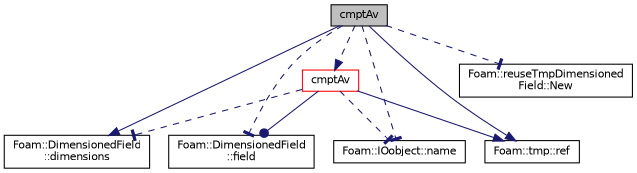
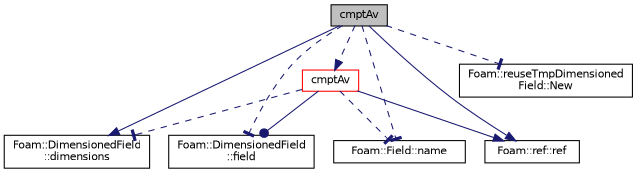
node "Foam::IOobject::name": label "Foam::IOobject::name" -> "Foam::Field::name"
node "Foam::tmp::ref": label "Foam::tmp::ref" -> "Foam::ref::ref"
